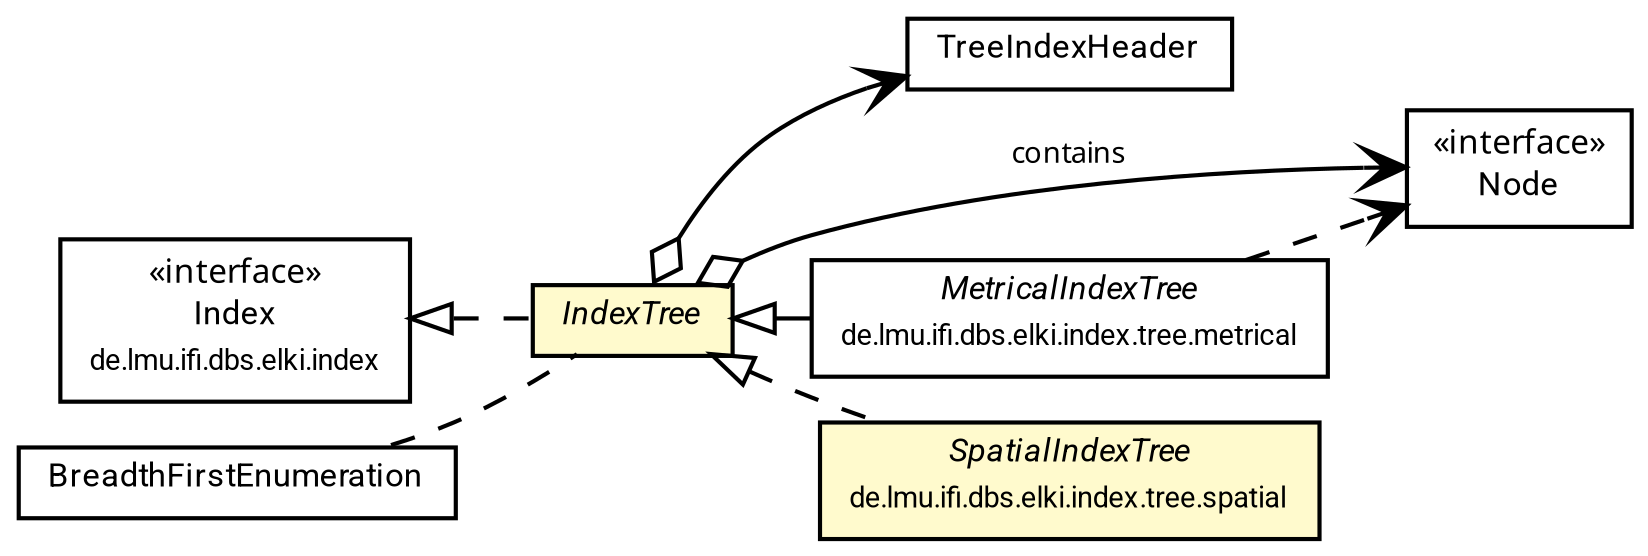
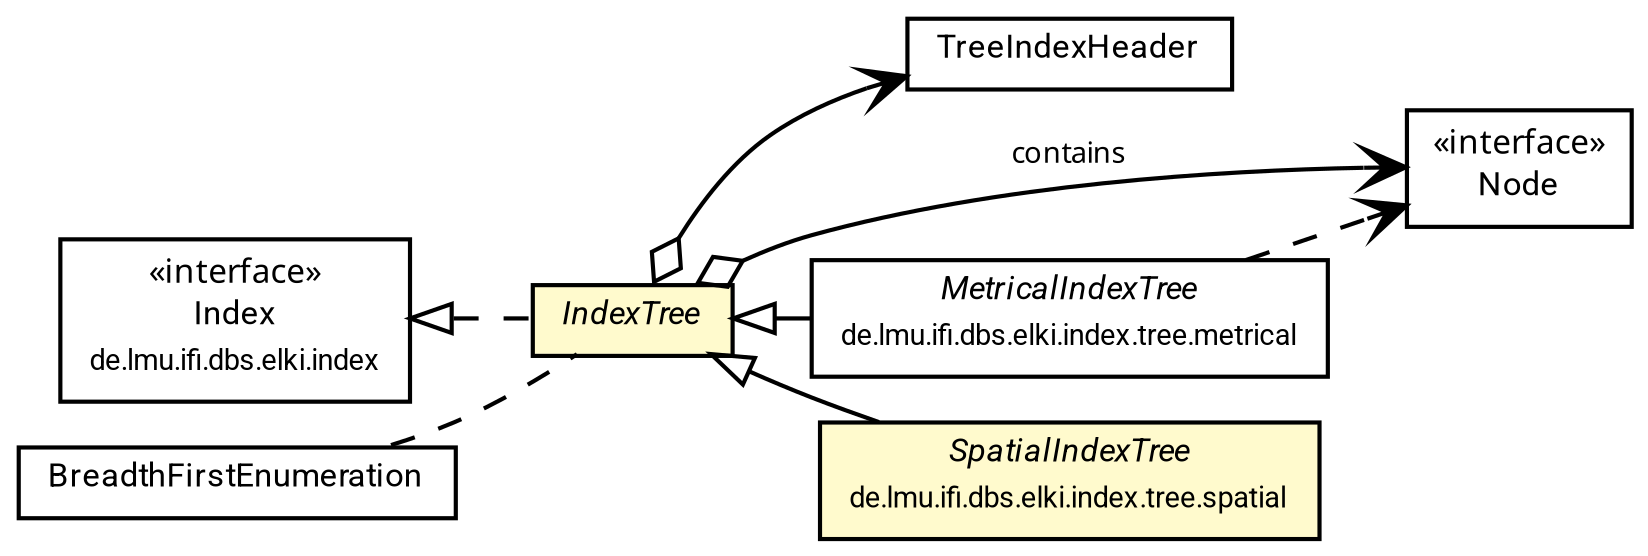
edge "SpatialIndexTree" -> "IndexTree": style dashed -> solid
